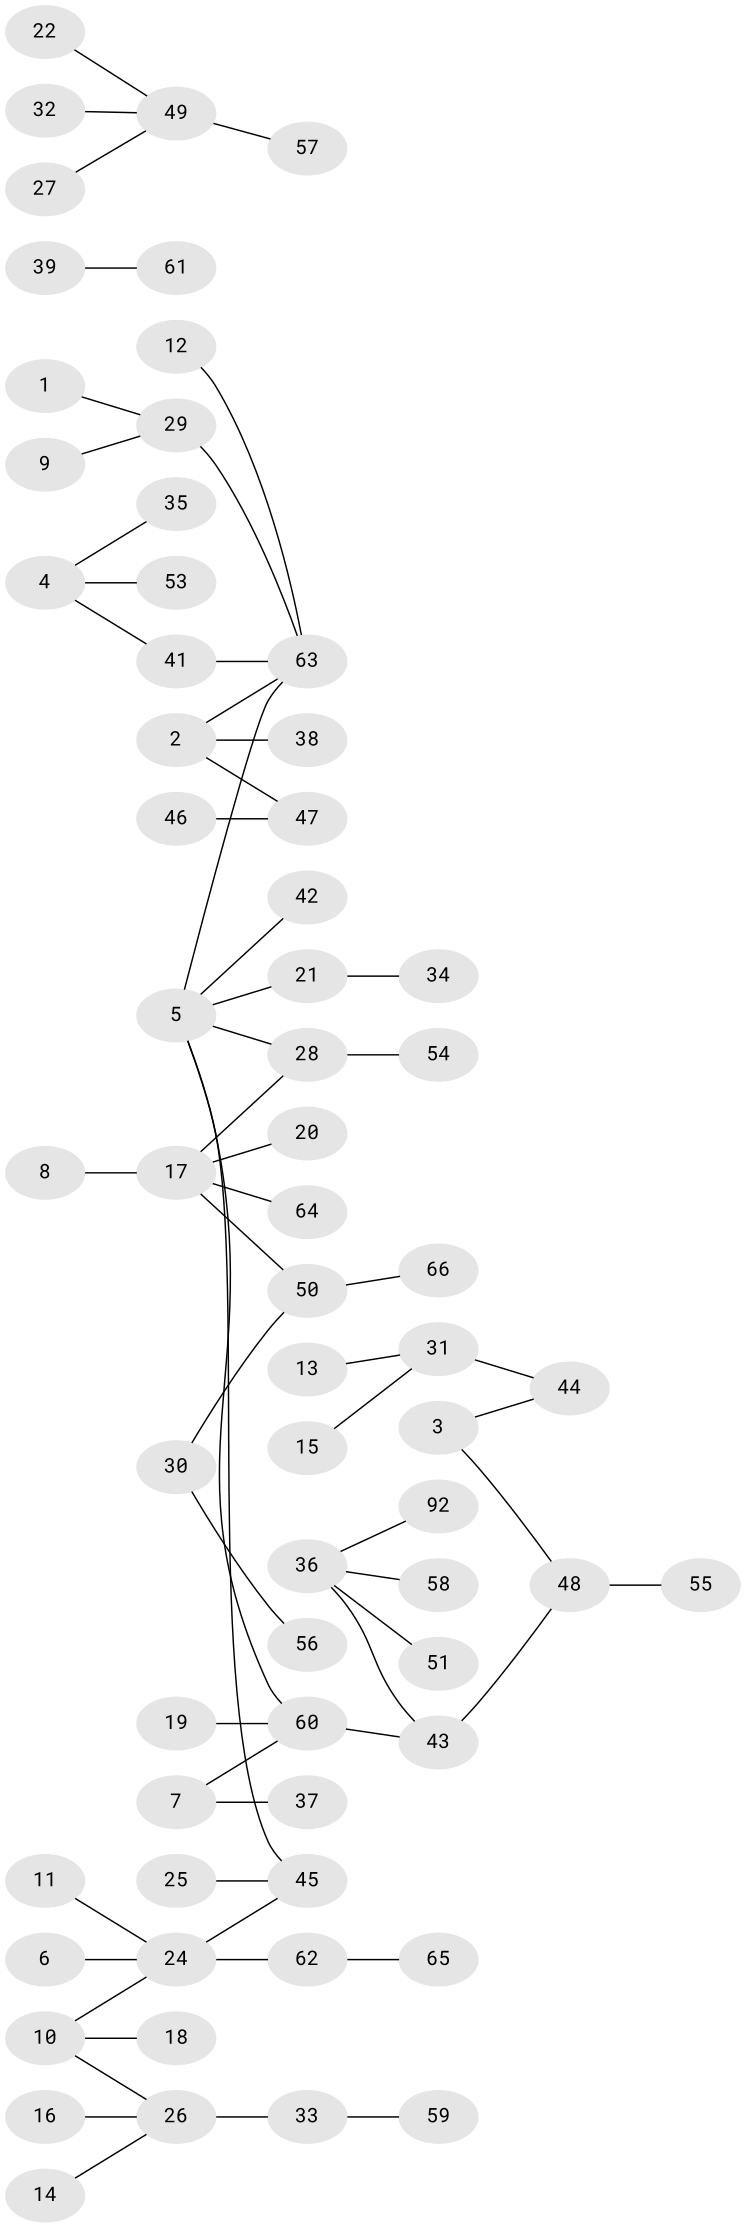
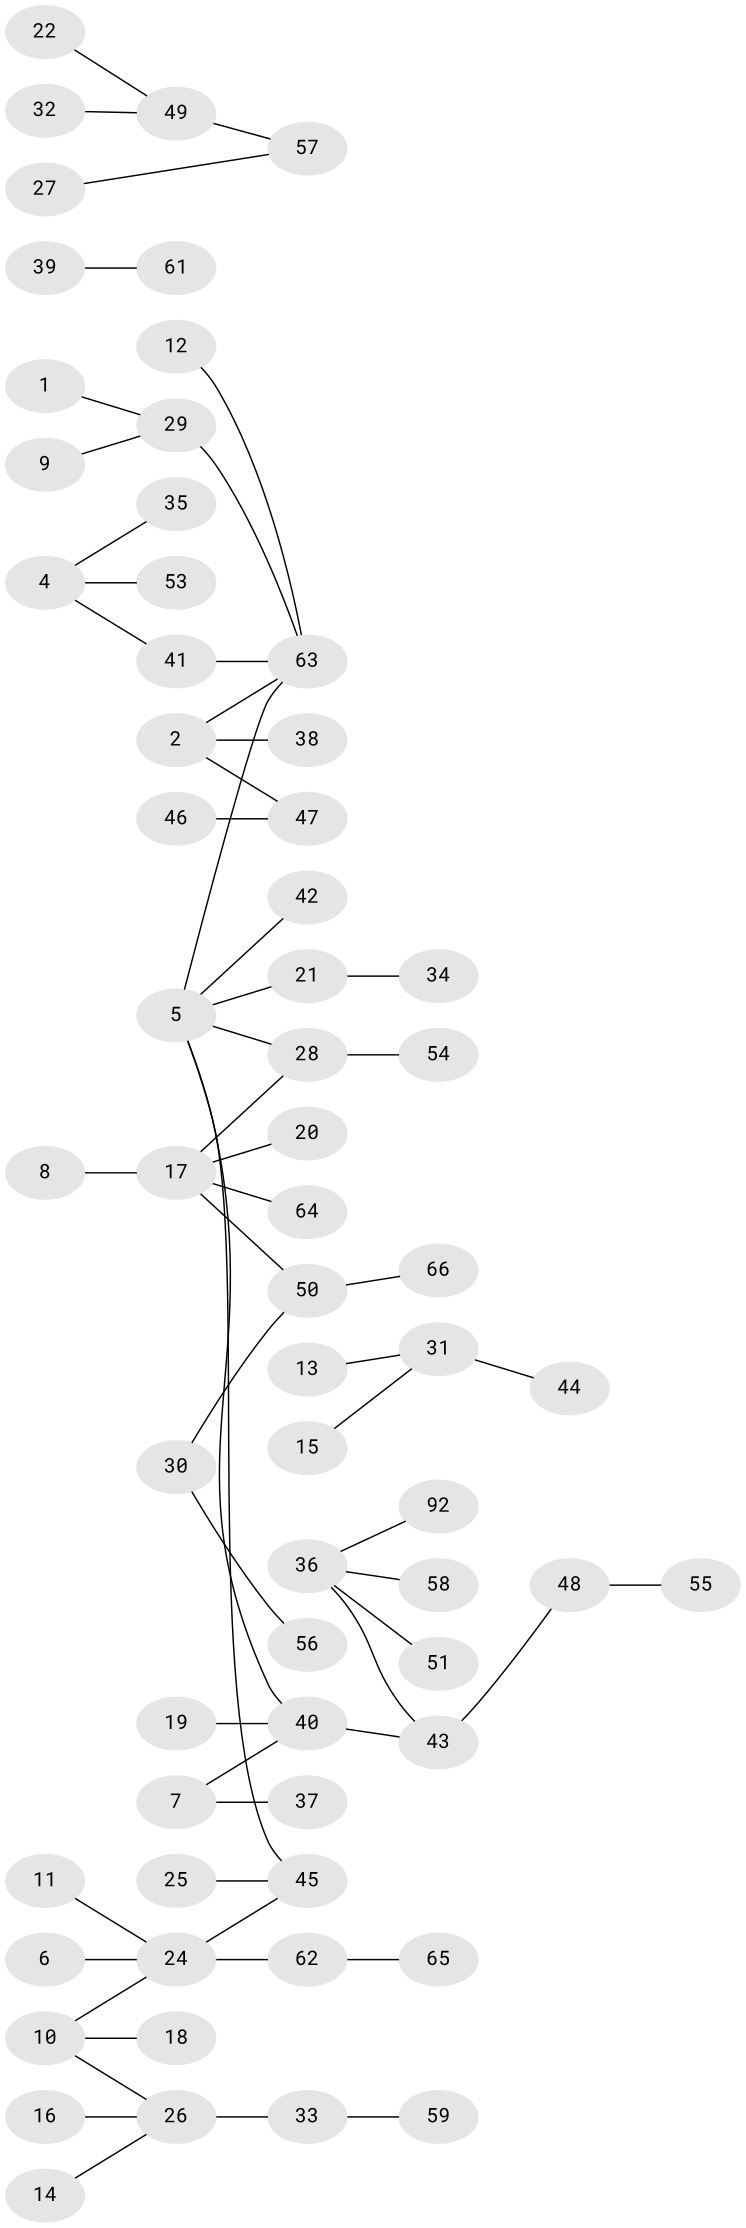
edge "49" -- "27": now "57" -- "27"
node "3": removed
node "60": label "60" -> "40"
